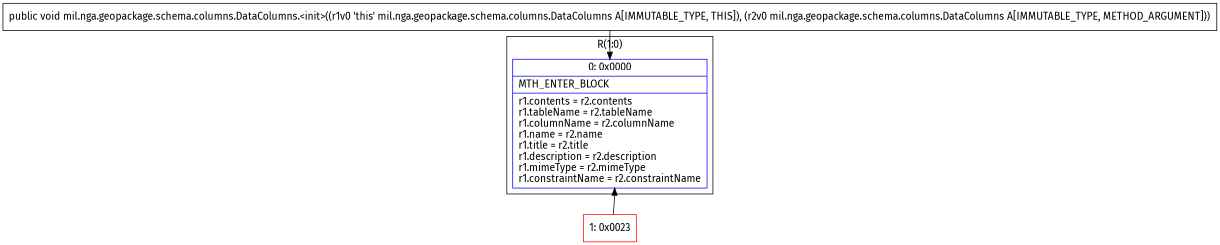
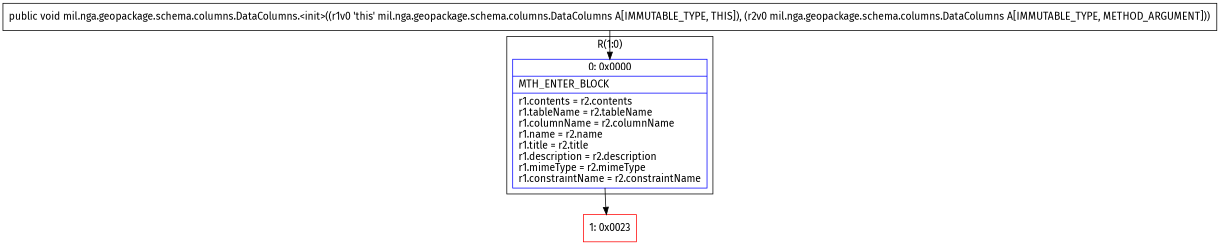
edge "1: 0x0023" -> "0: 0x0000": reversed
